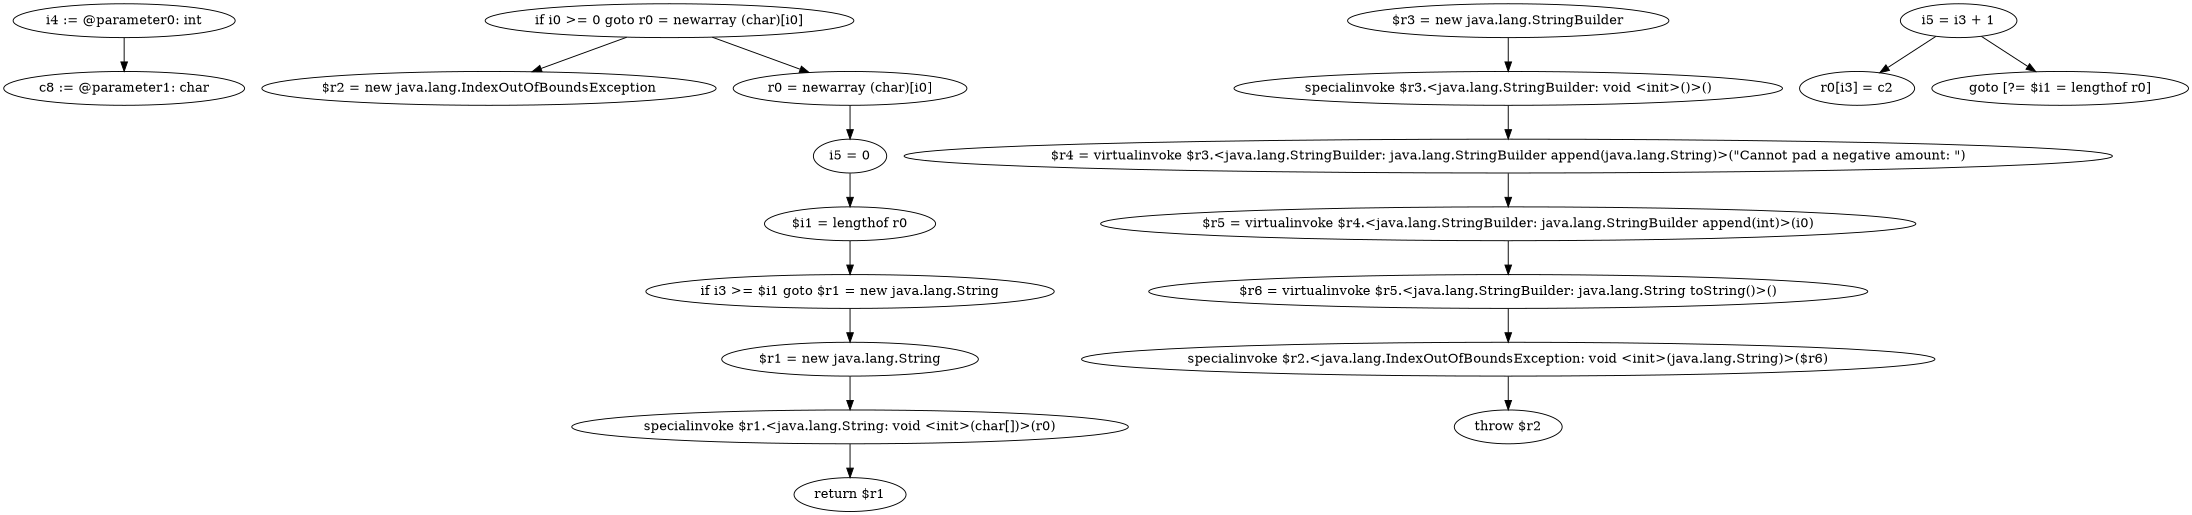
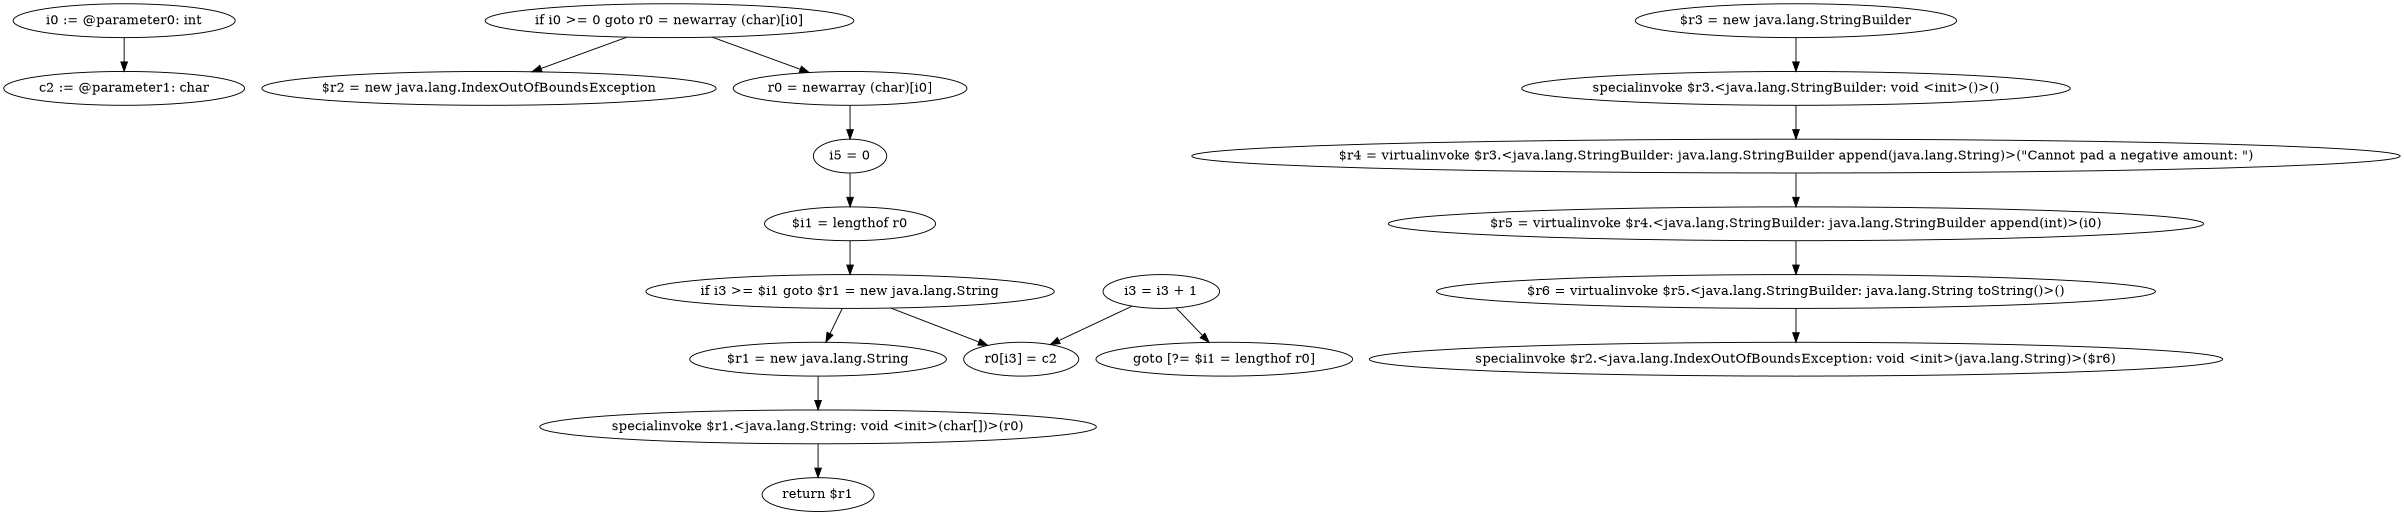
node "i4 := @parameter0: int": label "i4 := @parameter0: int" -> "i0 := @parameter0: int"
node "i5 = i3 + 1": label "i5 = i3 + 1" -> "i3 = i3 + 1"
node "c8 := @parameter1: char": label "c8 := @parameter1: char" -> "c2 := @parameter1: char"
edge "if i3 >= $i1 goto $r1 = new java.lang.String" -> "r0[i3] = c2": added
node "throw $r2": removed
